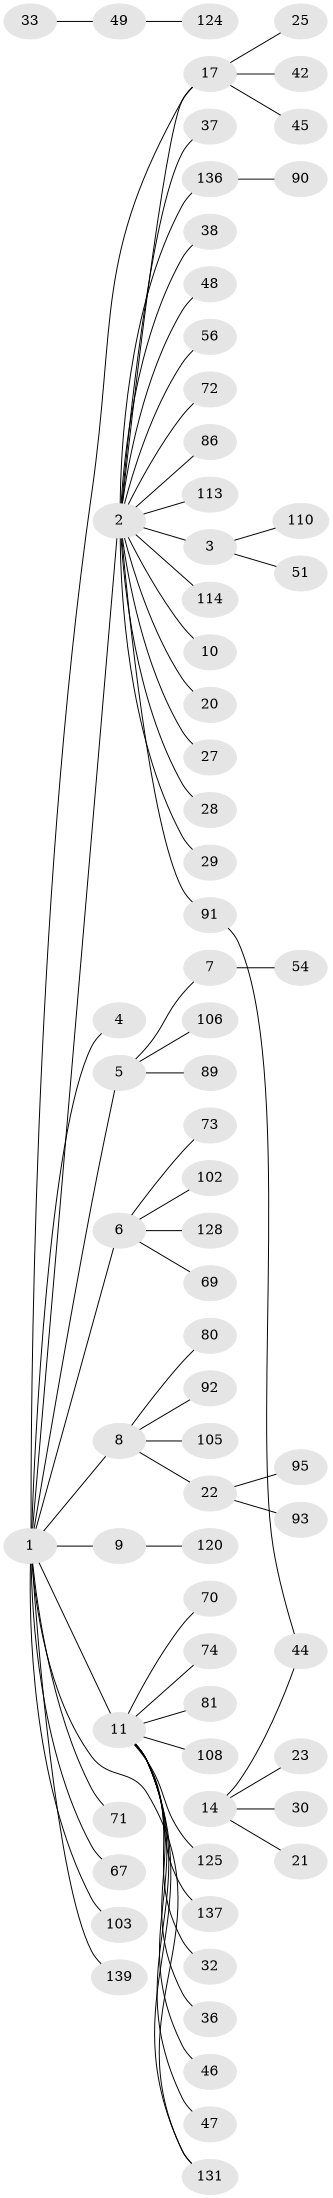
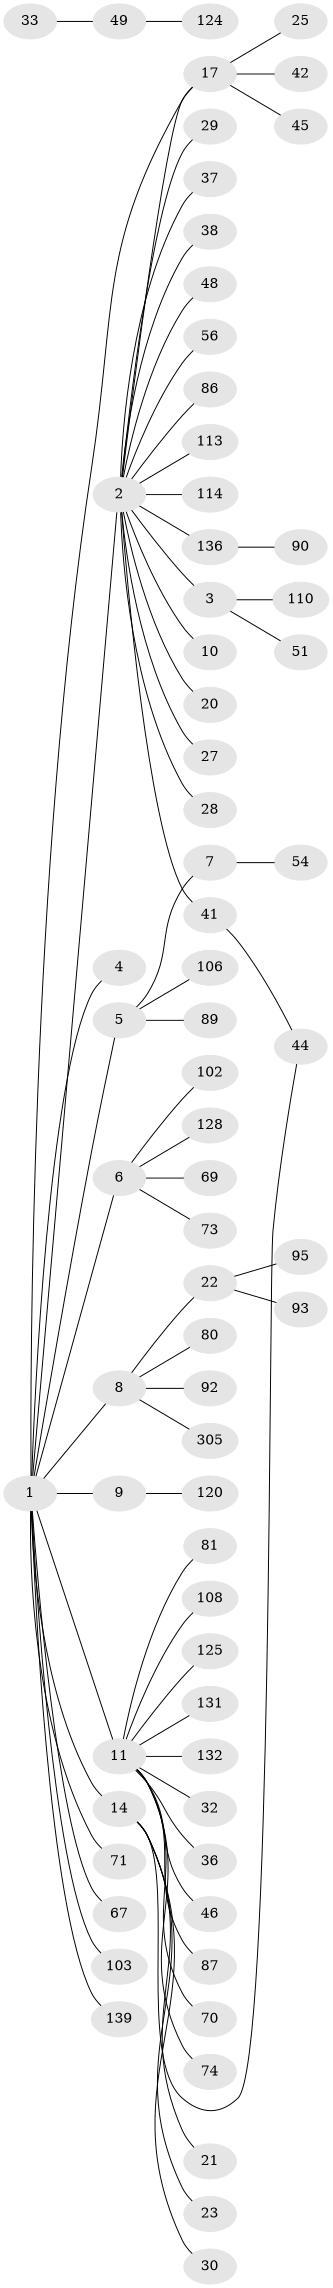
node "72": removed
node "91": label "91" -> "41"
node "105": label "105" -> "305"
edge "1" -- "131": now "1" -- "14"
node "137": label "137" -> "132"
node "47": label "47" -> "87"
